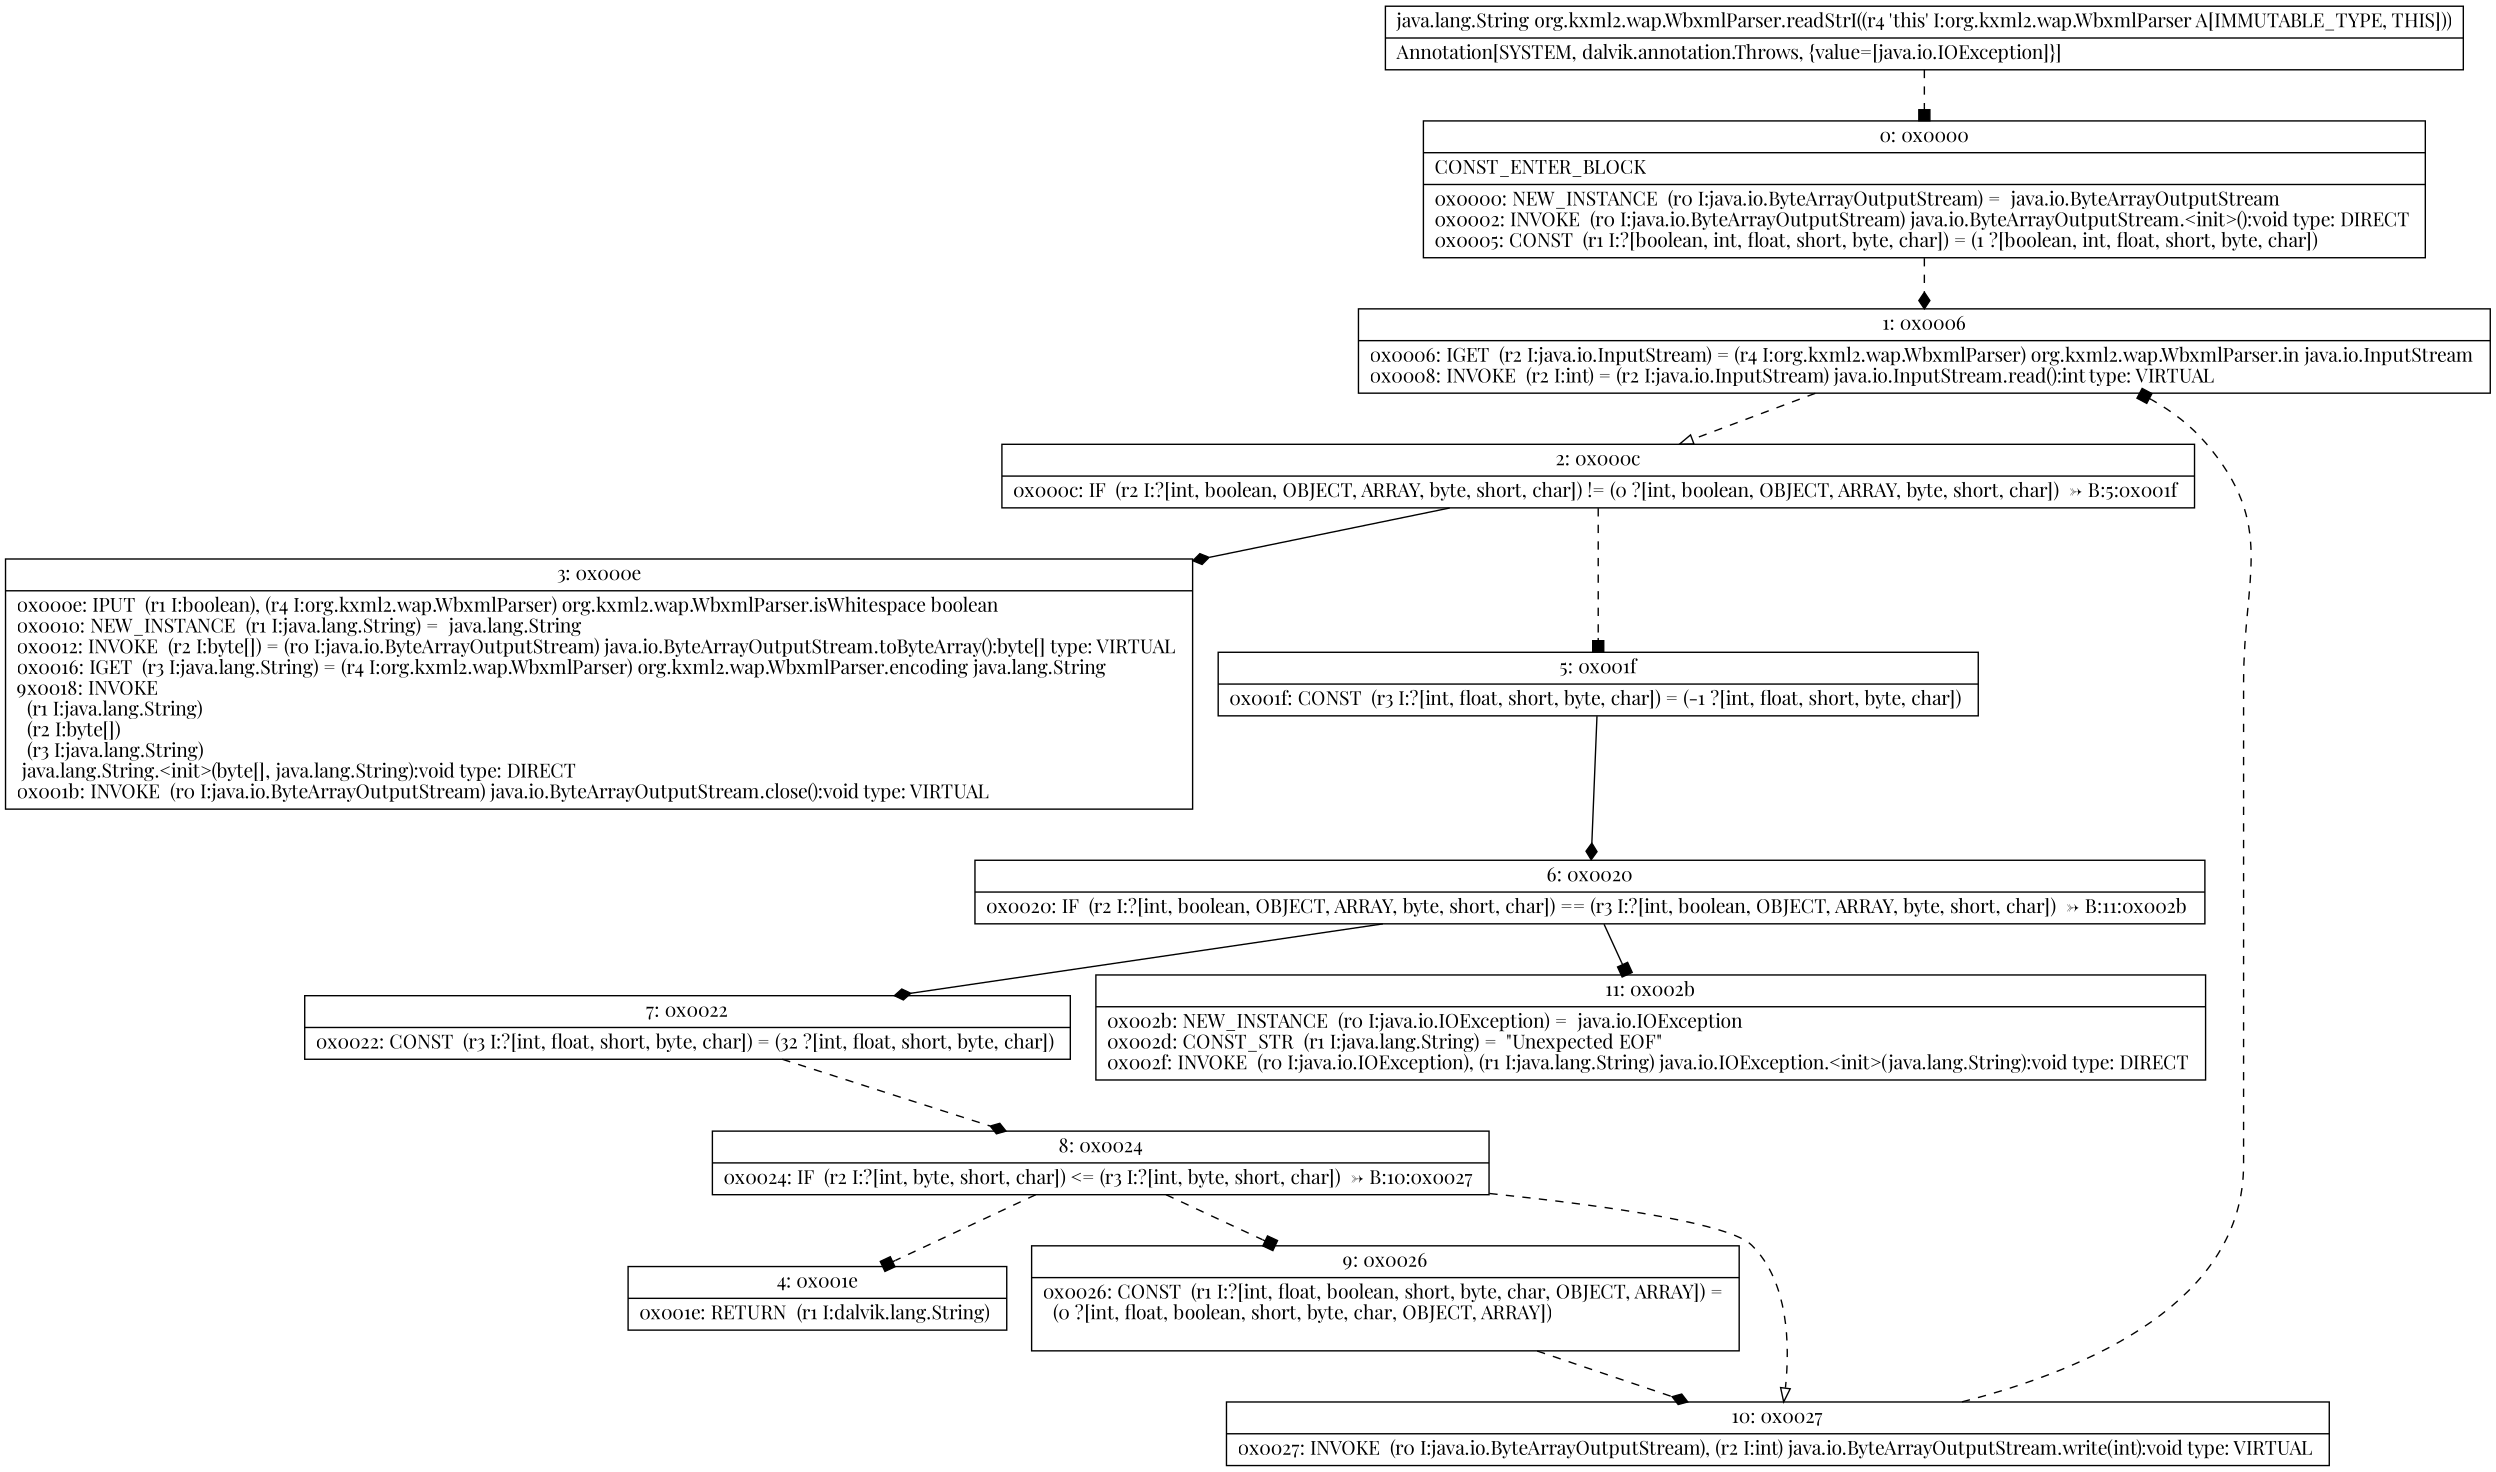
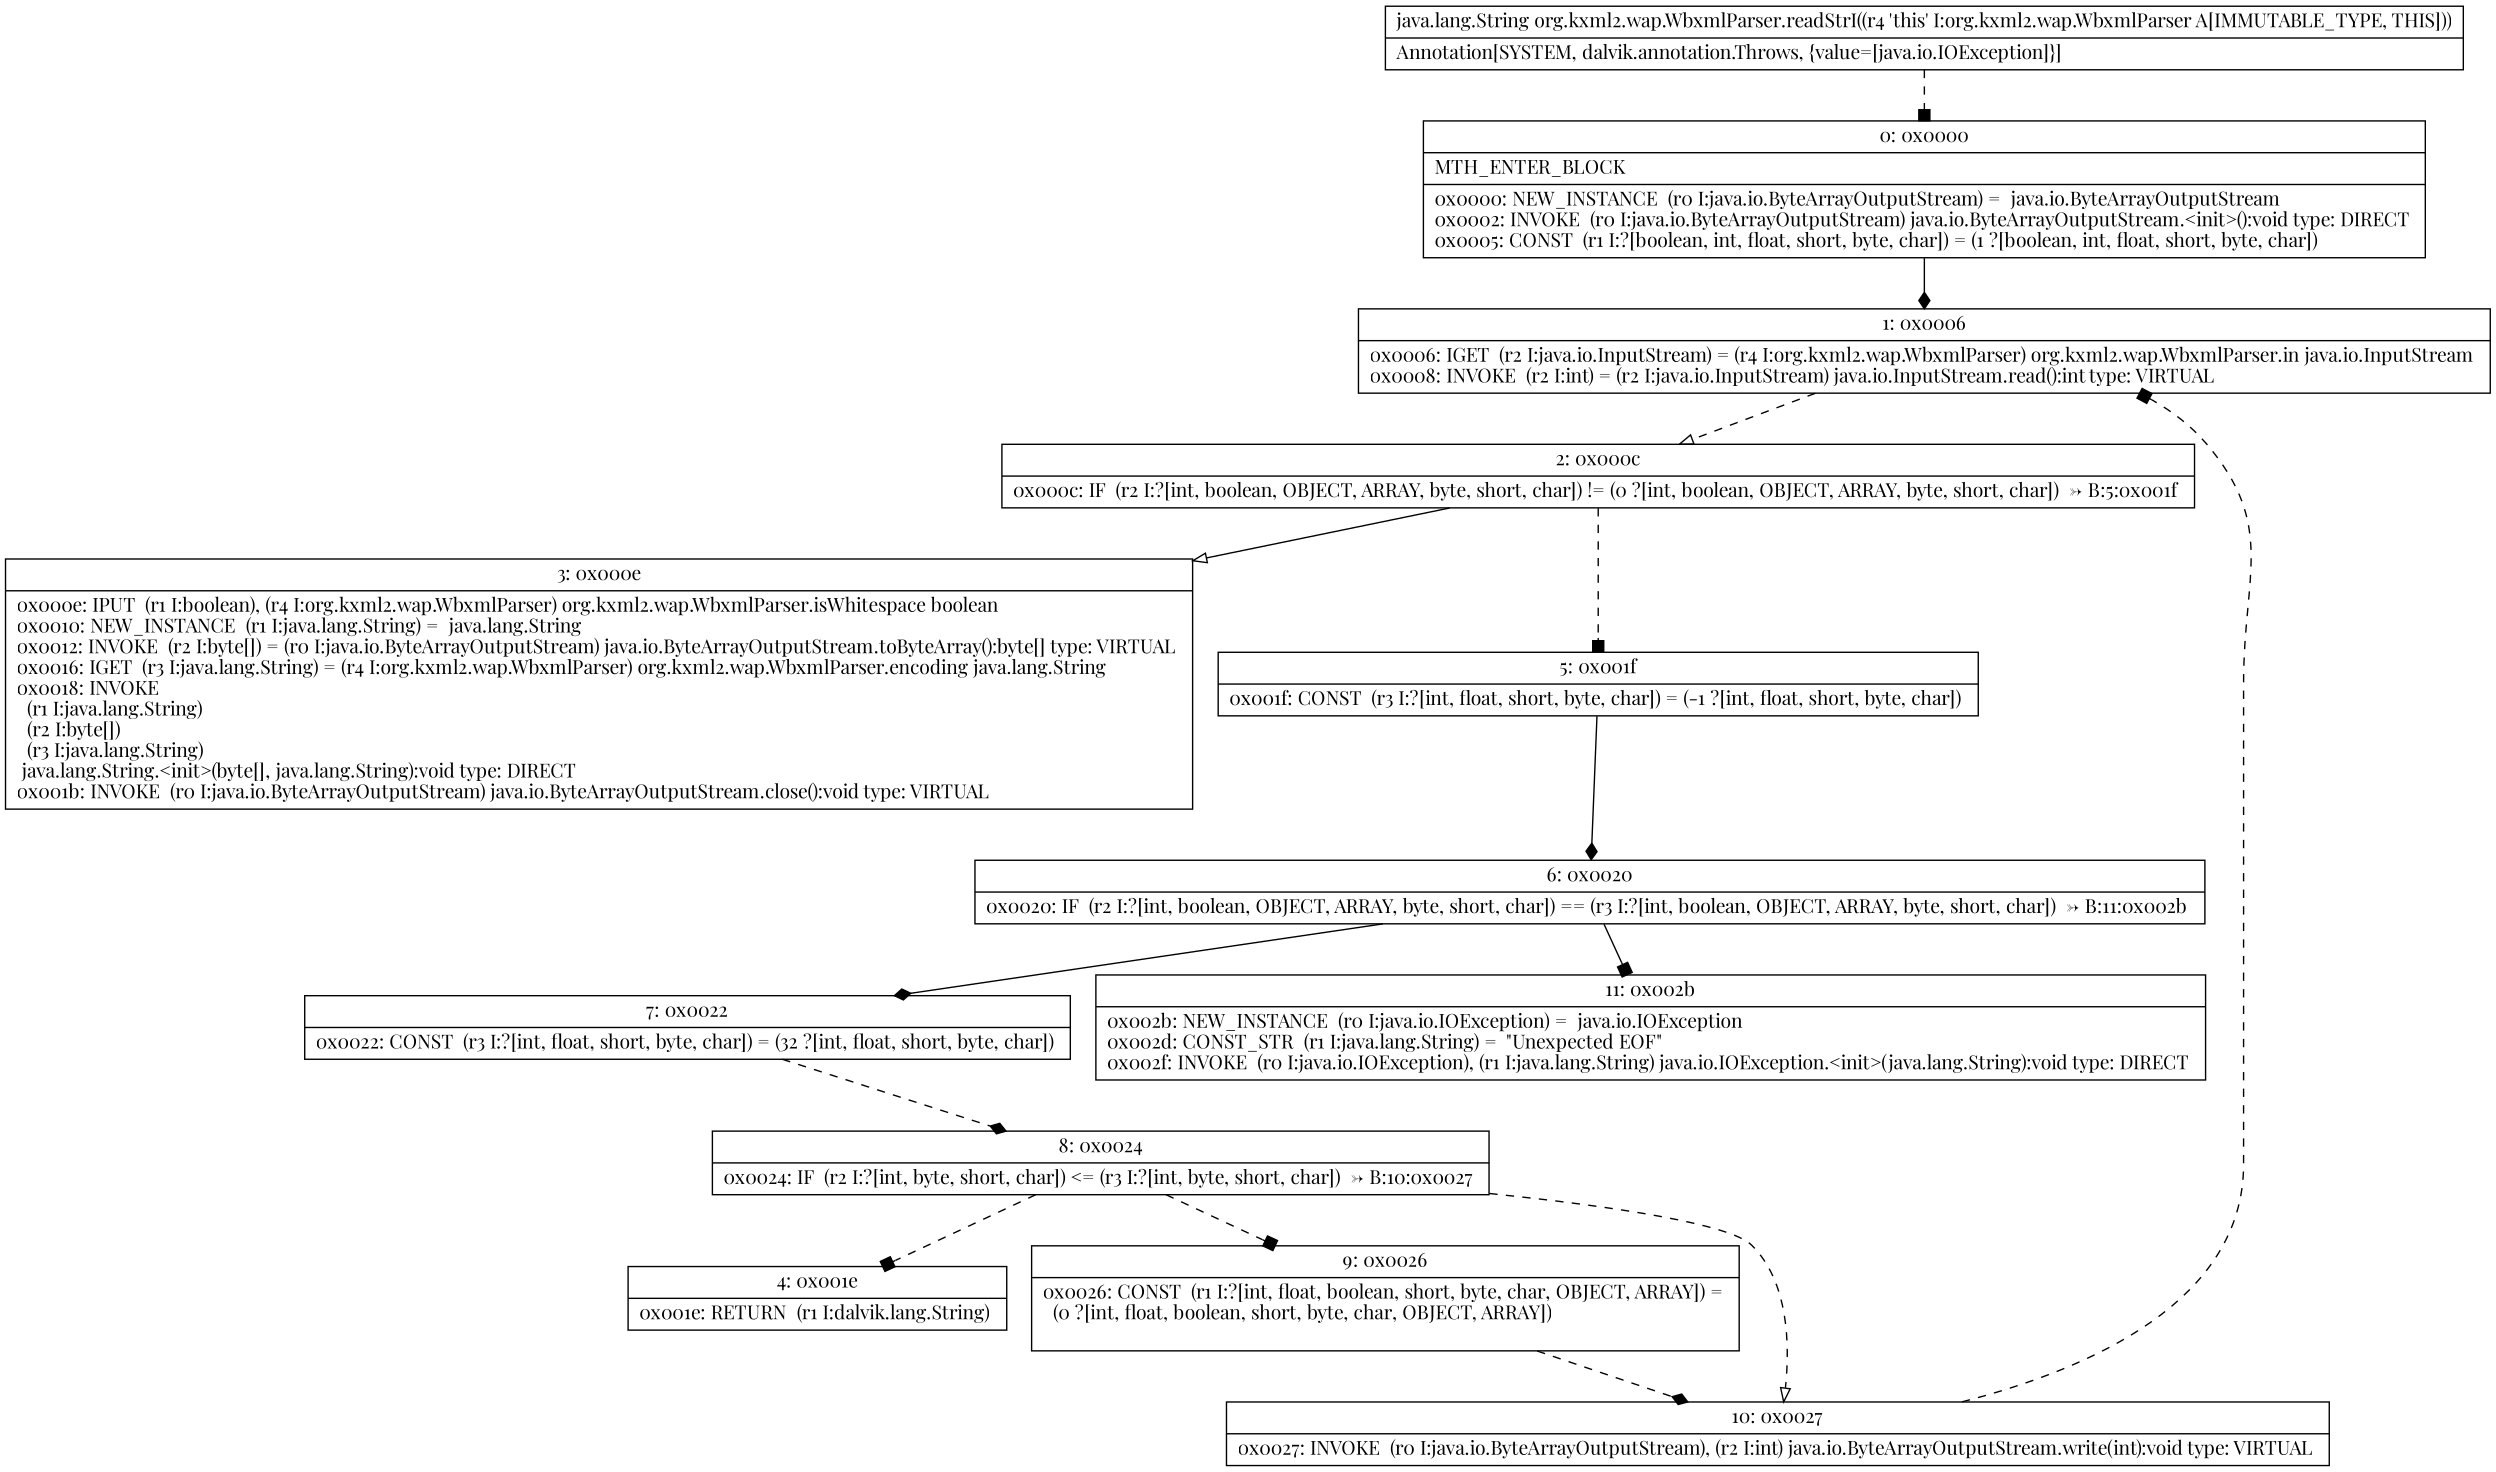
node "0: 0x0000": text "CONST_ENTER_BLOCK" -> "MTH_ENTER_BLOCK"
edge "0: 0x0000" -> "1: 0x0006": style dashed -> solid
edge "2: 0x000c" -> "3: 0x000e": arrowhead diamond -> onormal
node "3: 0x000e": text "9x0018: INVOKE" -> "0x0018: INVOKE"
